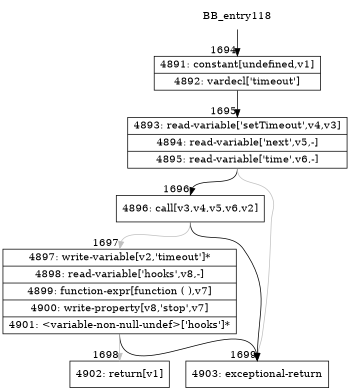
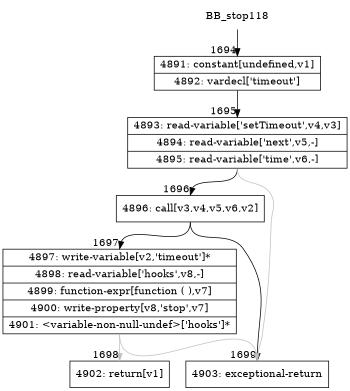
node "BB_entry118": label "BB_entry118" -> "BB_stop118"
edge "4896: call[v3,v4,v5,v6,v2]" -> "4897: write-variable[v2,'timeout']*": color gray -> black
edge "4897: write-variable[v2,'timeout']*" -> "4903: exceptional-return": color black -> gray
